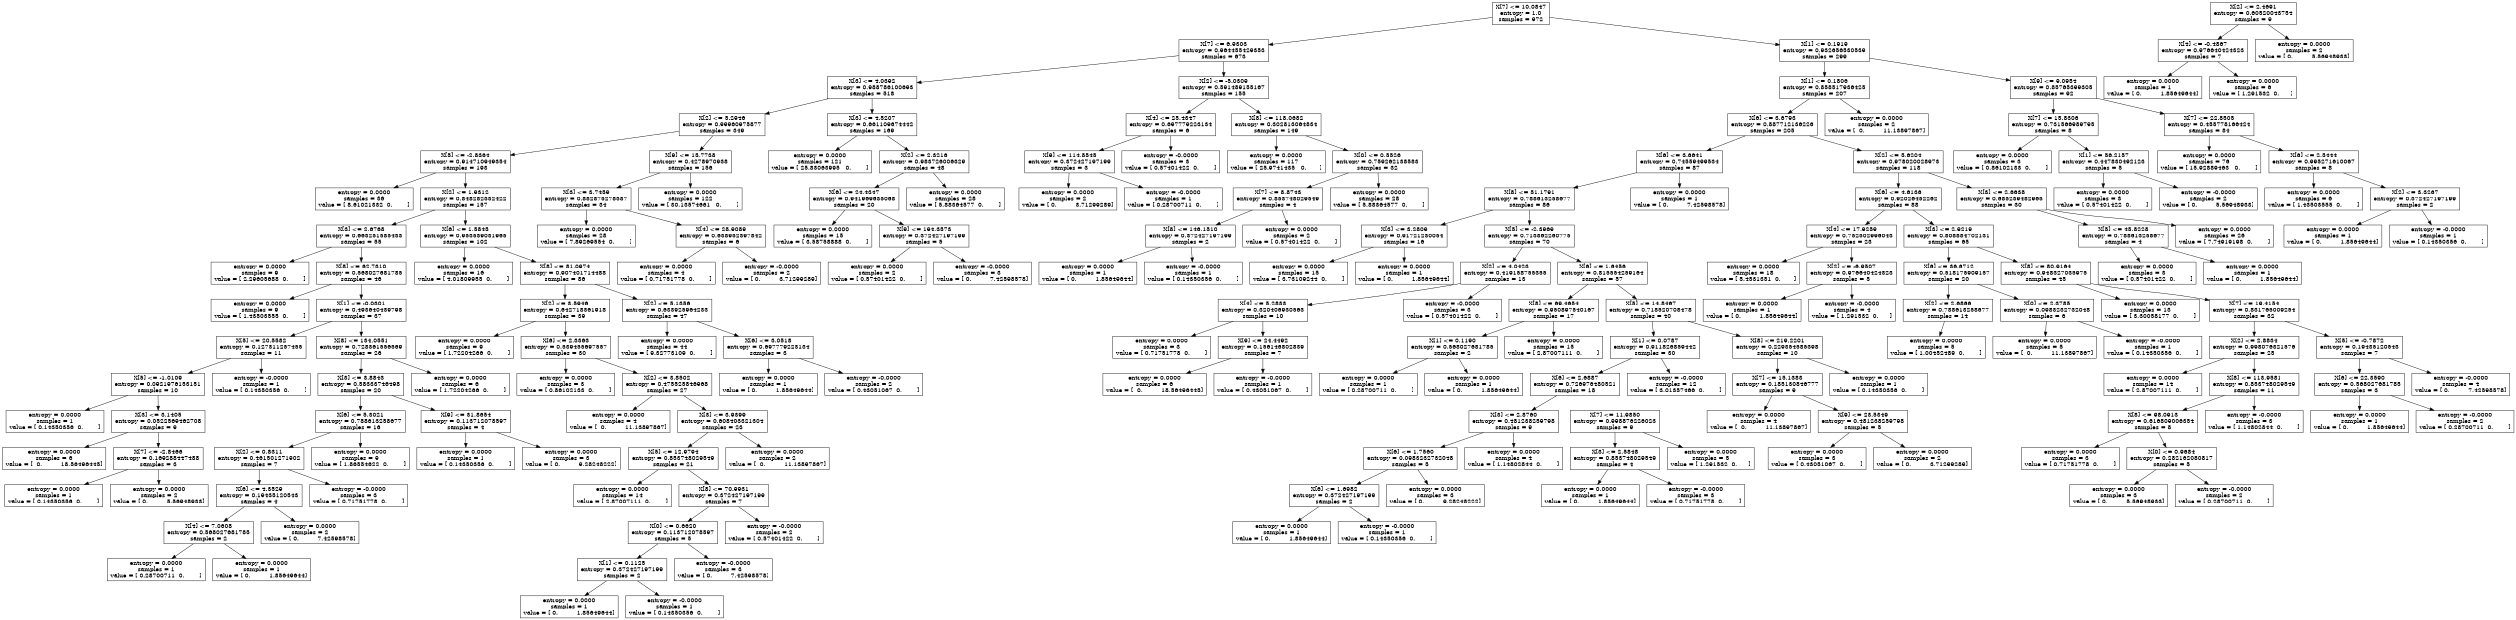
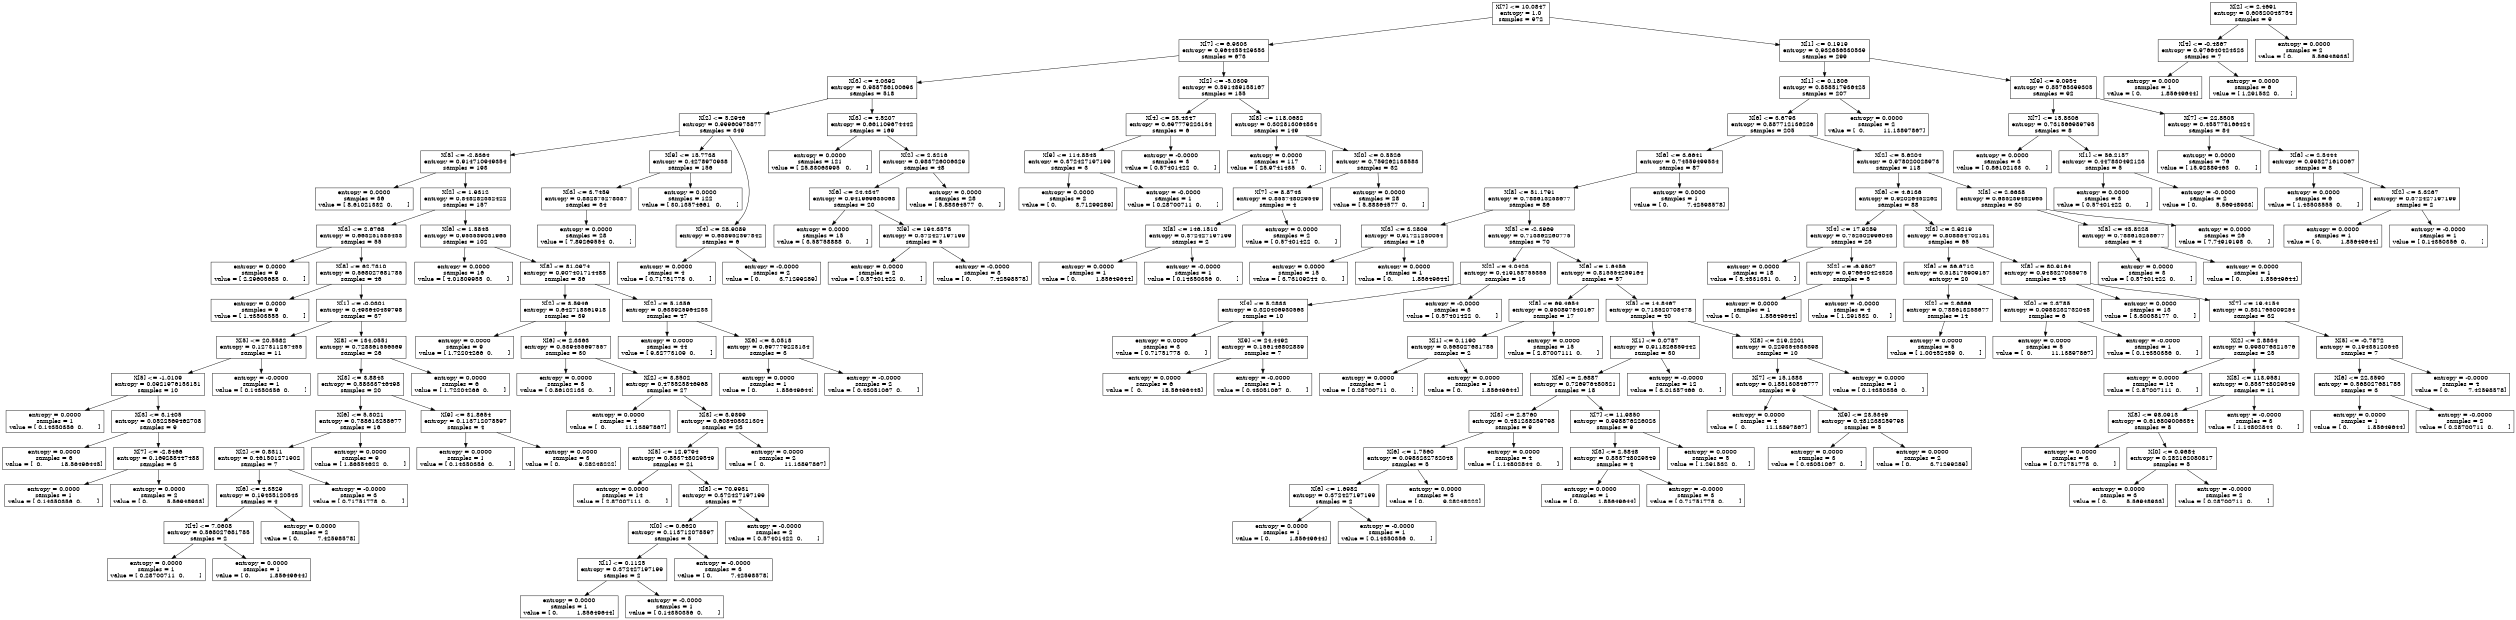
edge "X[3] <= 3.7459 entropy = 0.882875278387 samples = 34" -> "X[4] <= 28.9089 entropy = 0.638952397842 samples = 6": now "X[2] <= 5.2946 entropy = 0.99960975877 samples = 349" -> "X[4] <= 28.9089 entropy = 0.638952397842 samples = 6"
node "X[6] <= 36.6712 entropy = 0.518175909157 samples = 20": label "X[6] <= 36.6712 entropy = 0.518175909157 samples = 20" -> "X[6] <= 36.6712 entropy = 0.518175909157 entropy = 20"
edge "X[6] <= 2.6887 entropy = 0.726976480521 samples = 18" -> "X[7] <= 11.9850 entropy = 0.998876226023 samples = 9": added
